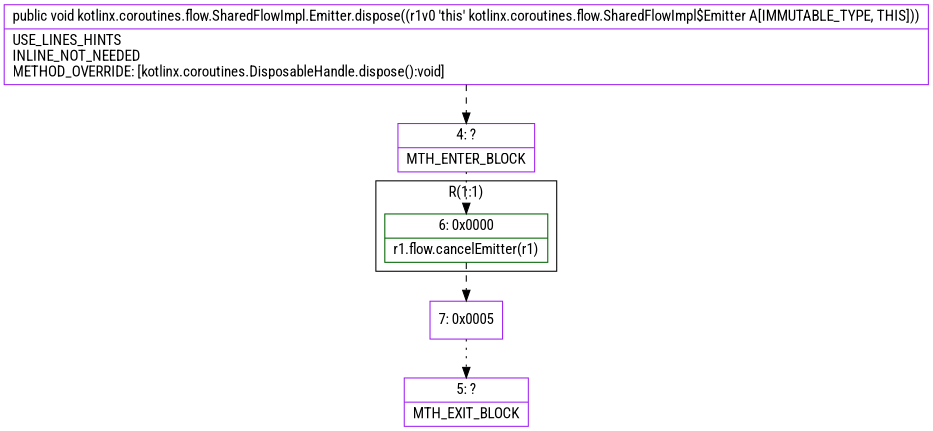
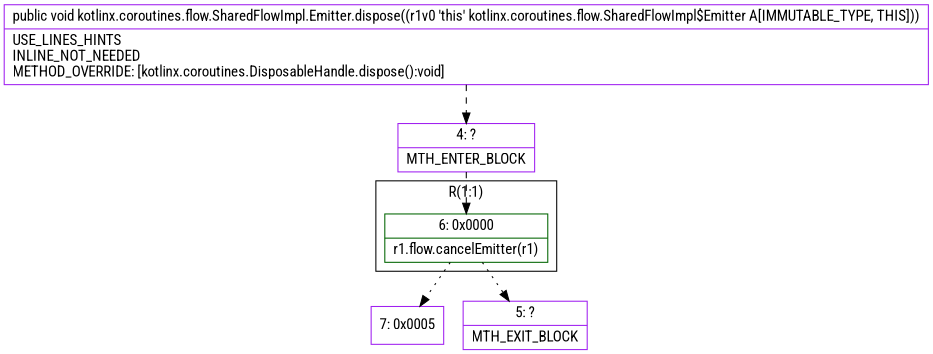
edge "4: ?" -> "6: 0x0000": style dotted -> dashed
edge "6: 0x0000" -> "7: 0x0005": style dashed -> dotted
edge "7: 0x0005" -> "5: ?": now "6: 0x0000" -> "5: ?"
